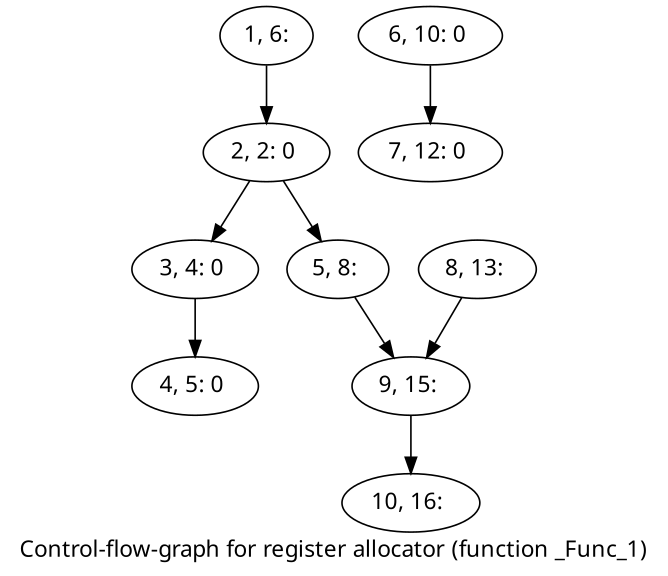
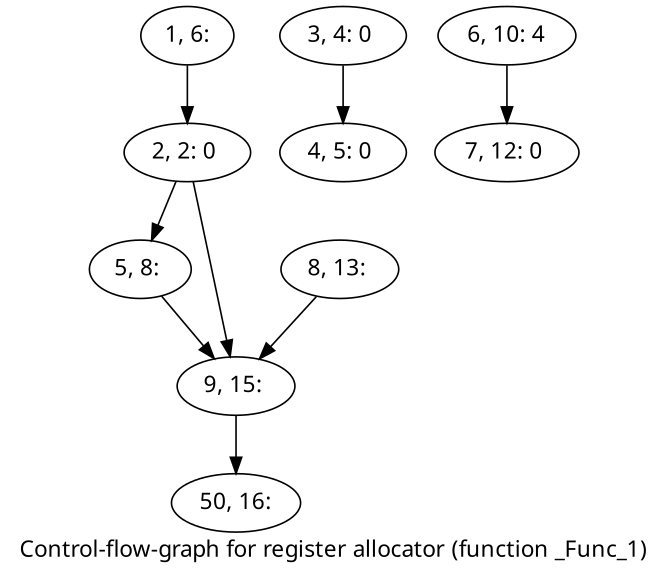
node "6, 10: 0": label "6, 10: 0" -> "6, 10: 4"
edge "2, 2: 0" -> "3, 4: 0": now "2, 2: 0" -> "9, 15:"
node "10, 16:": label "10, 16:" -> "50, 16:"
